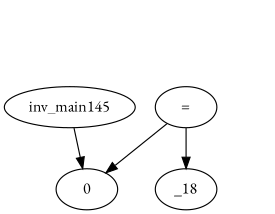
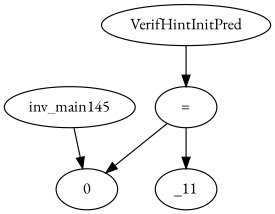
node "VerifHintInitPred": added
node "_18": label "_18" -> "_11"
